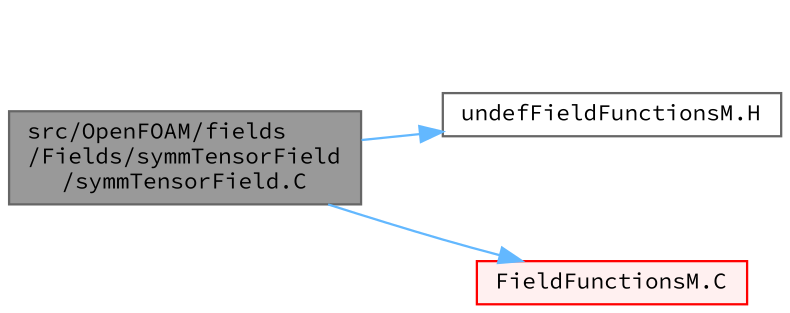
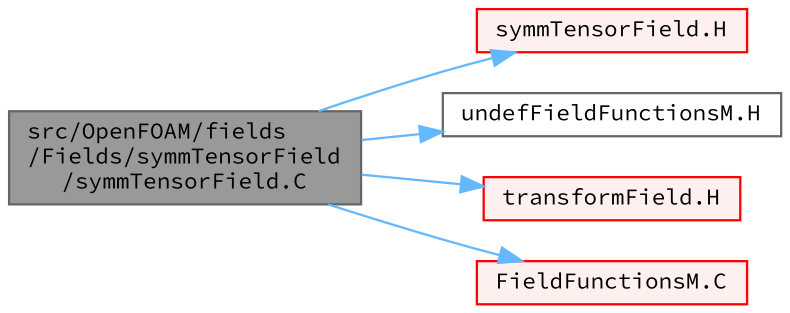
node "symmTensorField.H": added
node "transformField.H": added
